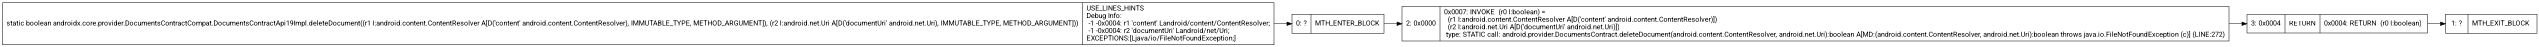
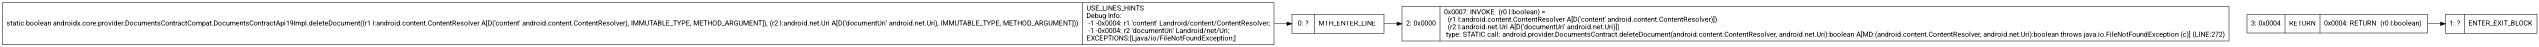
node "0: ?": text "MTH_ENTER_BLOCK" -> "MTH_ENTER_LINE"
edge "2: 0x0000" -> "3: 0x0004": removed
node "1: ?": text "MTH_EXIT_BLOCK" -> "ENTER_EXIT_BLOCK"
